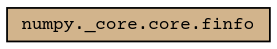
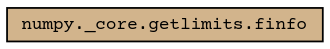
node "numpy._core.core.finfo": label "numpy._core.core.finfo" -> "numpy._core.getlimits.finfo"
